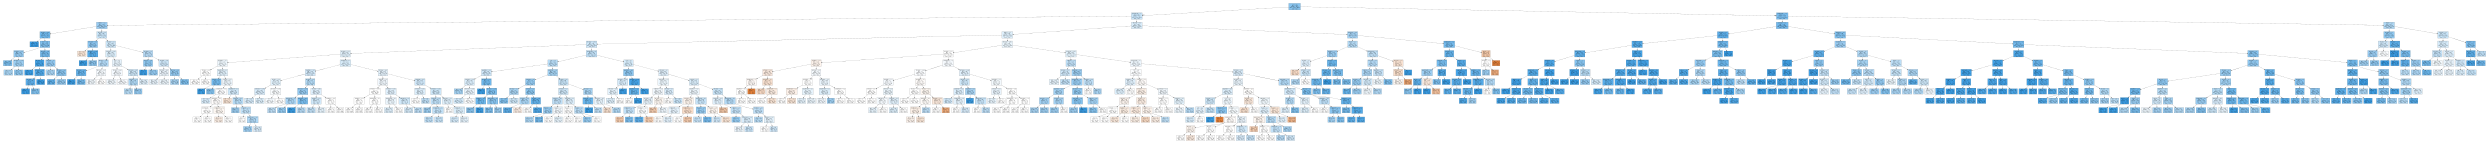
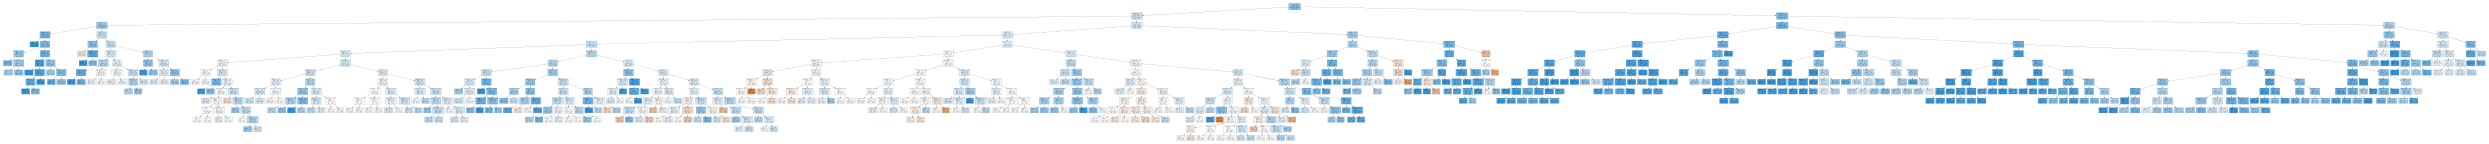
node "gini = 0.0 samples = 8 value = [8, 0] class = False": removed
node "gini = 0.025 samples = 312 value = [4, 308] class = True": added
node "gini = 0.14 samples = 158 value = [12, 146] class = True": removed
node "gini = 0.498 samples = 1102 value = [520, 582] class = True": removed
node "gini = 0.499 samples = 92 value = [44, 48] class = True": removed
node "gini = 0.495 samples = 102 value = [46, 56] class = True": fillcolor #5caeea -> #dceefa
